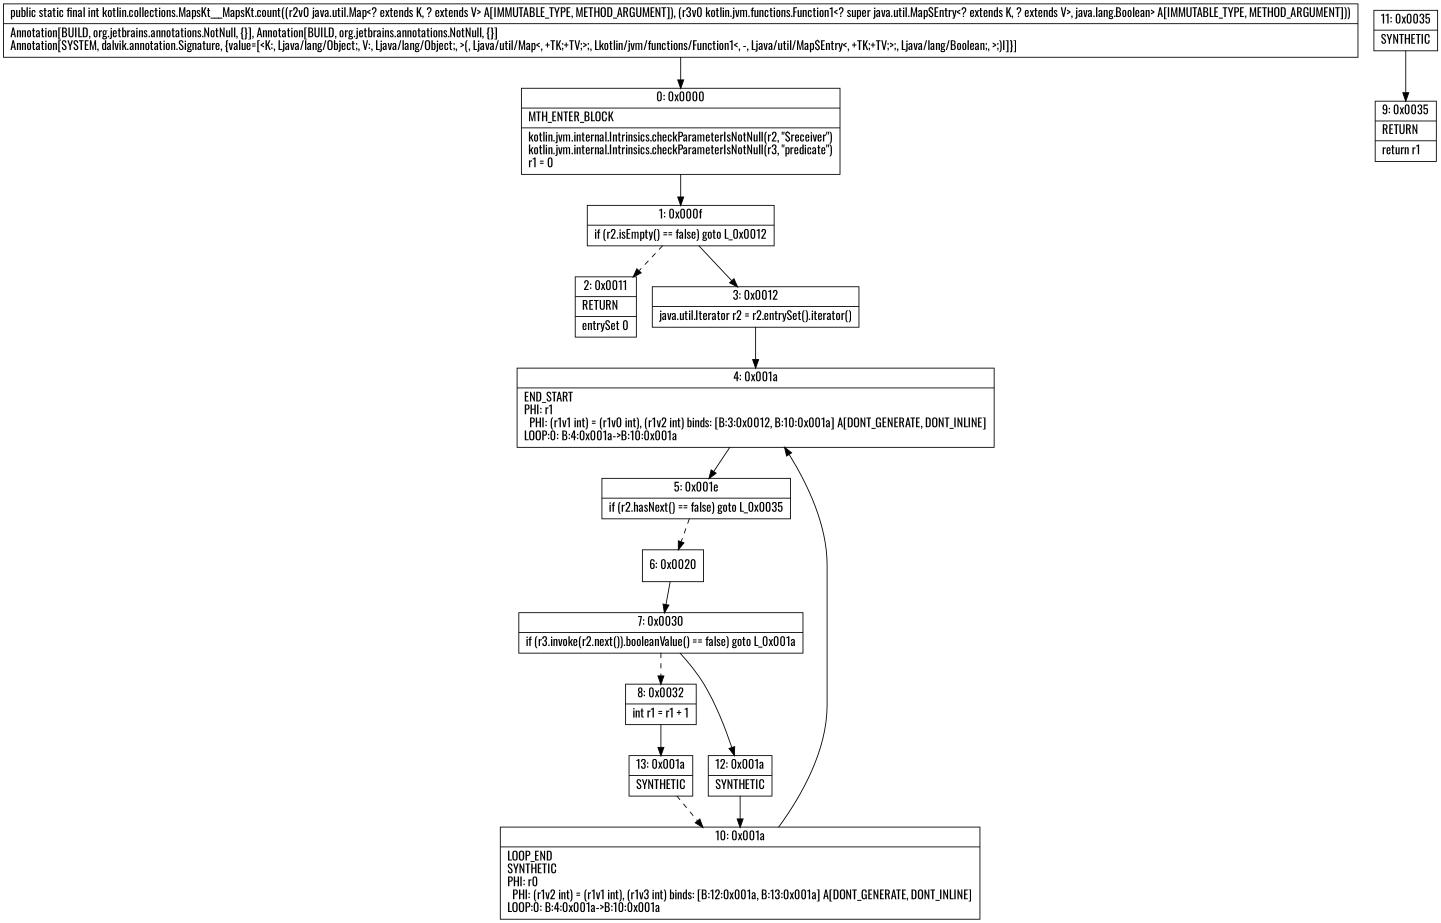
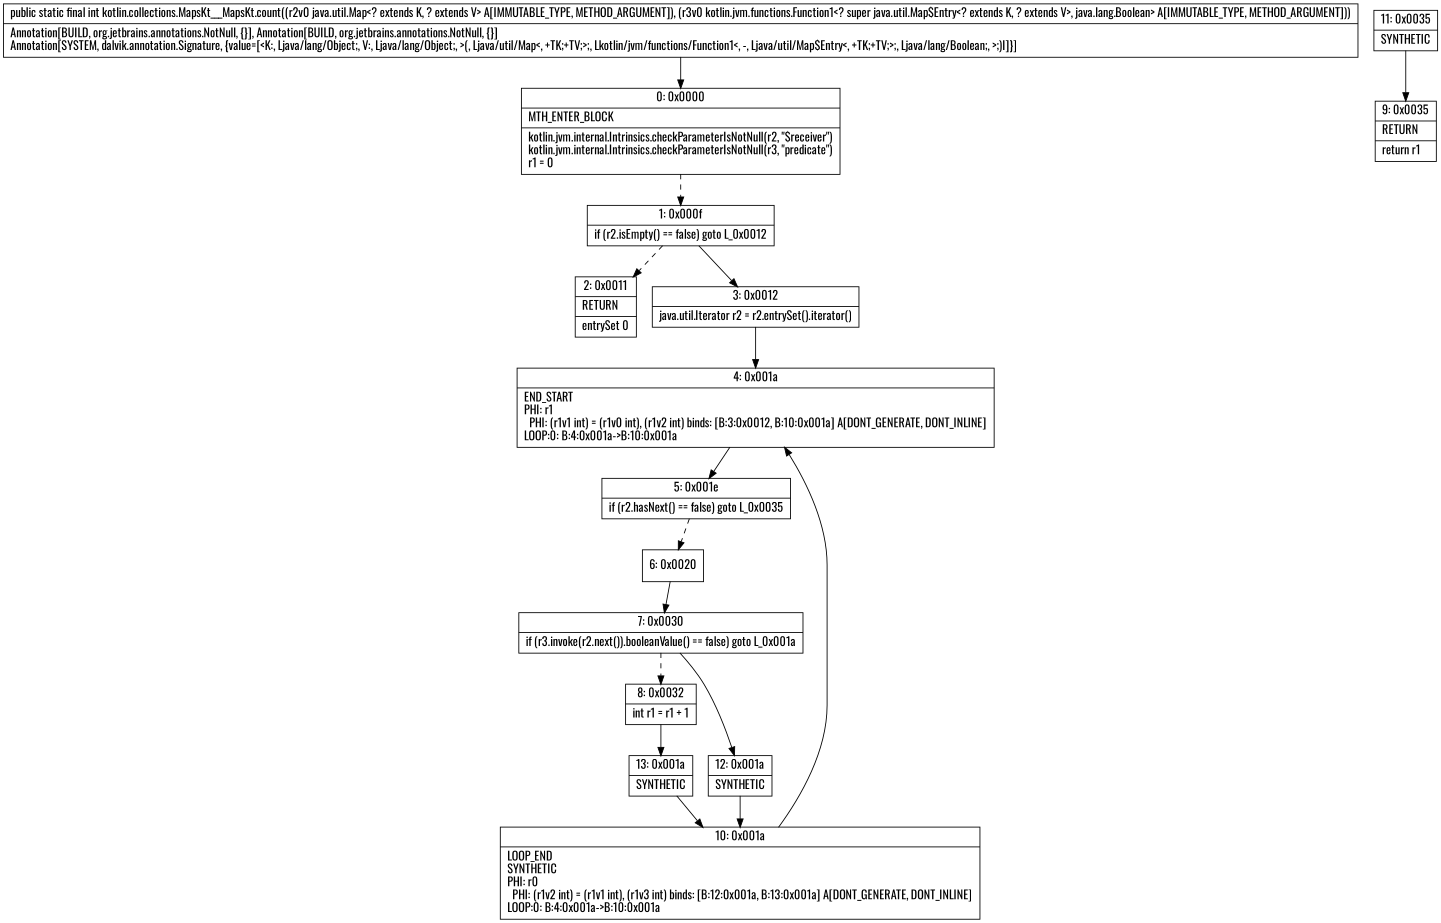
edge "0: 0x0000" -> "1: 0x000f": style solid -> dashed
edge "13: 0x001a" -> "10: 0x001a": style dashed -> solid
